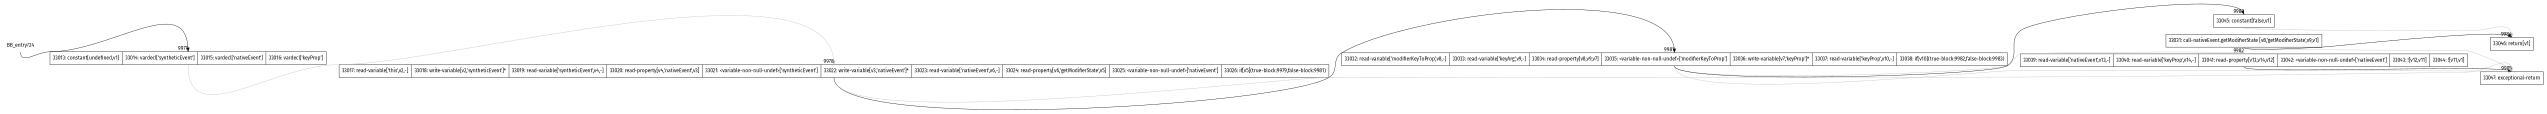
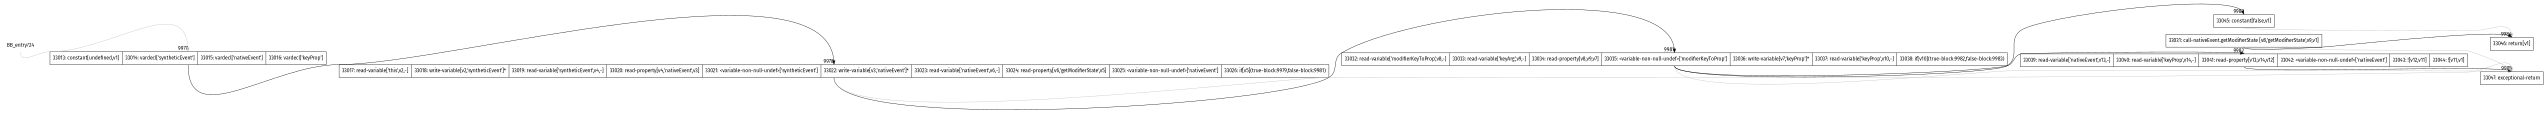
edge "BB_entry724" -> "33013: constant[undefined,v1]": color black -> gray
edge "33013: constant[undefined,v1]" -> "33017: read-variable['this',v2,-]": color gray -> black
edge "33032: read-variable['modifierKeyToProp',v8,-]" -> "33039: read-variable['nativeEvent',v13,-]": color gray -> black
